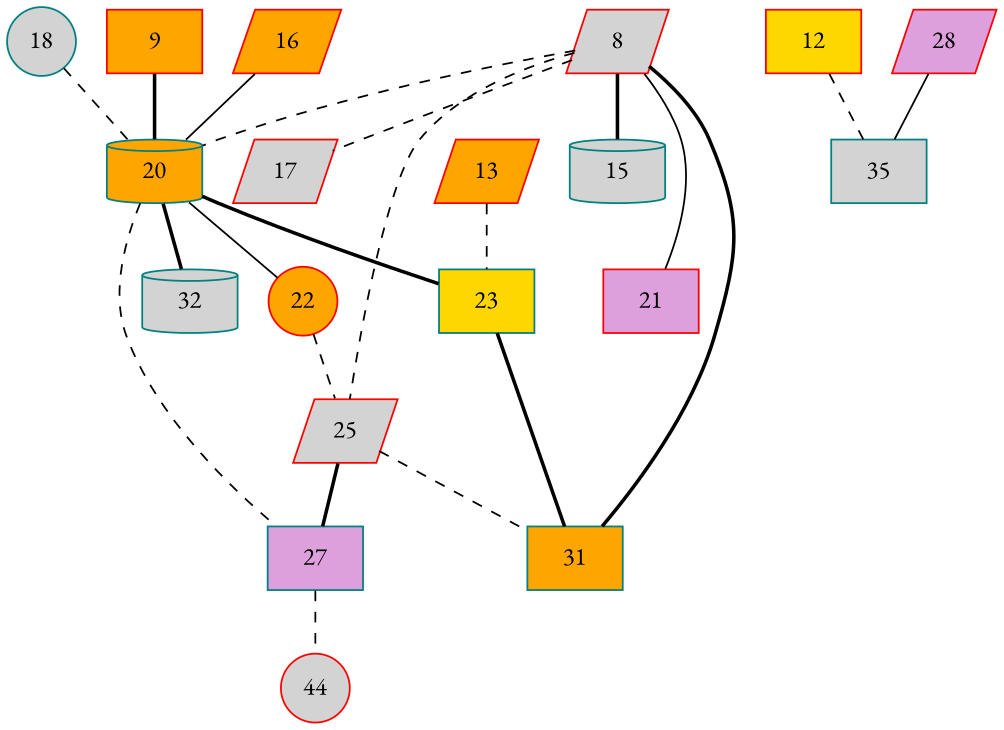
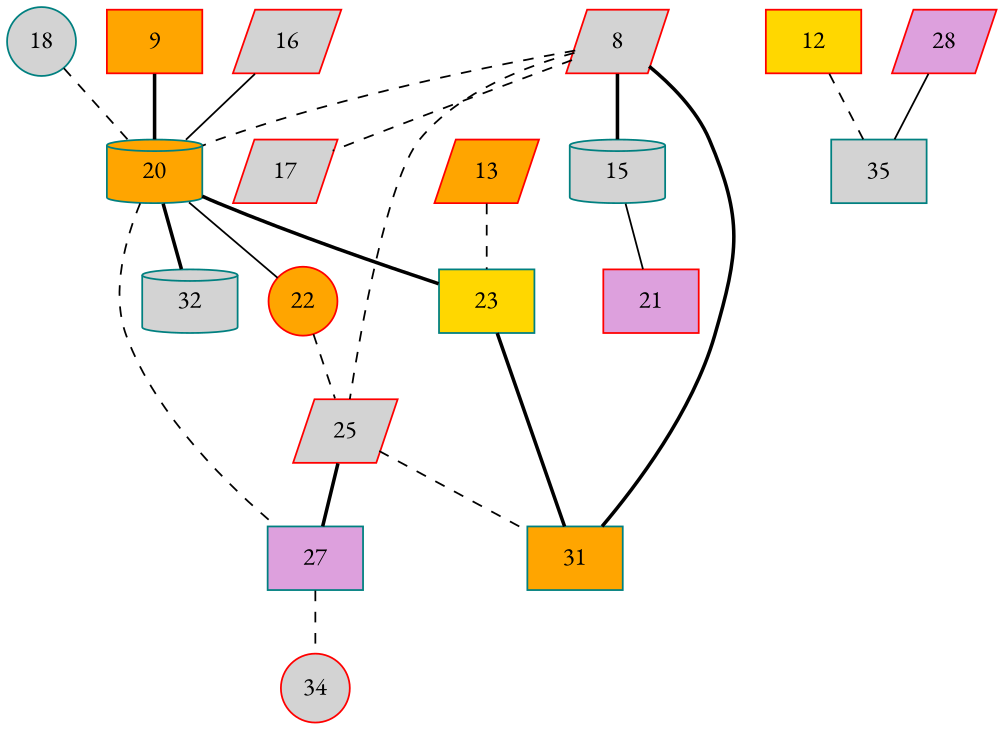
node "16": fillcolor orange -> lightgrey
edge "8" -- "21": now "15" -- "21"
node "44": label "44" -> "34"
